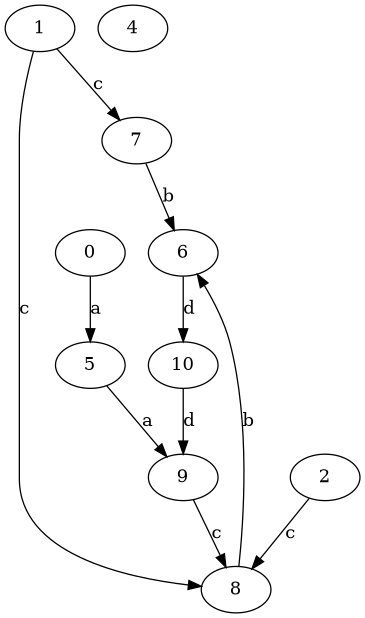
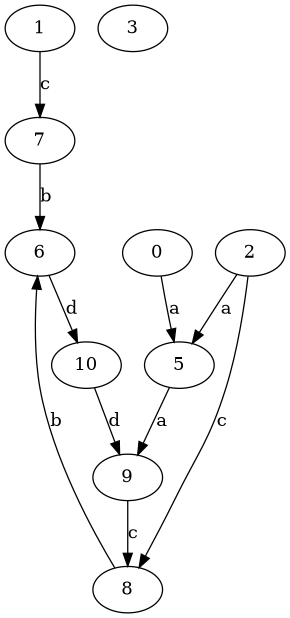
node "4": label "4" -> "3"
edge "2" -> "5": added, label "a"
edge "1" -> "8": removed, label "c"
